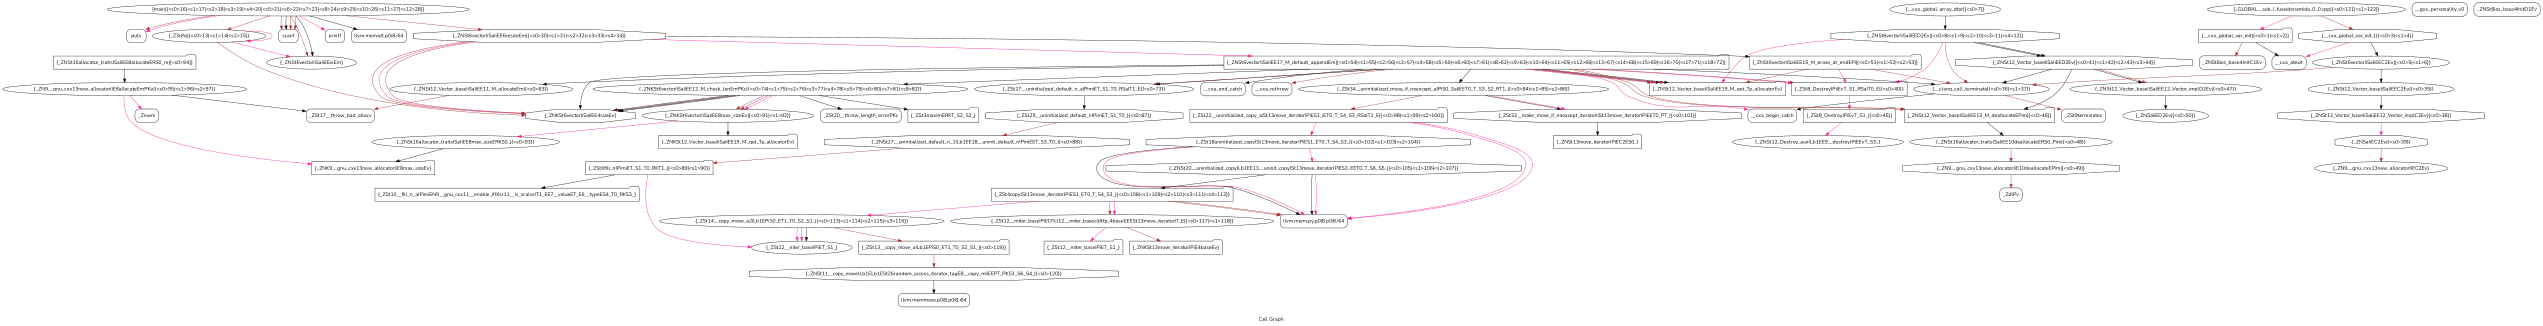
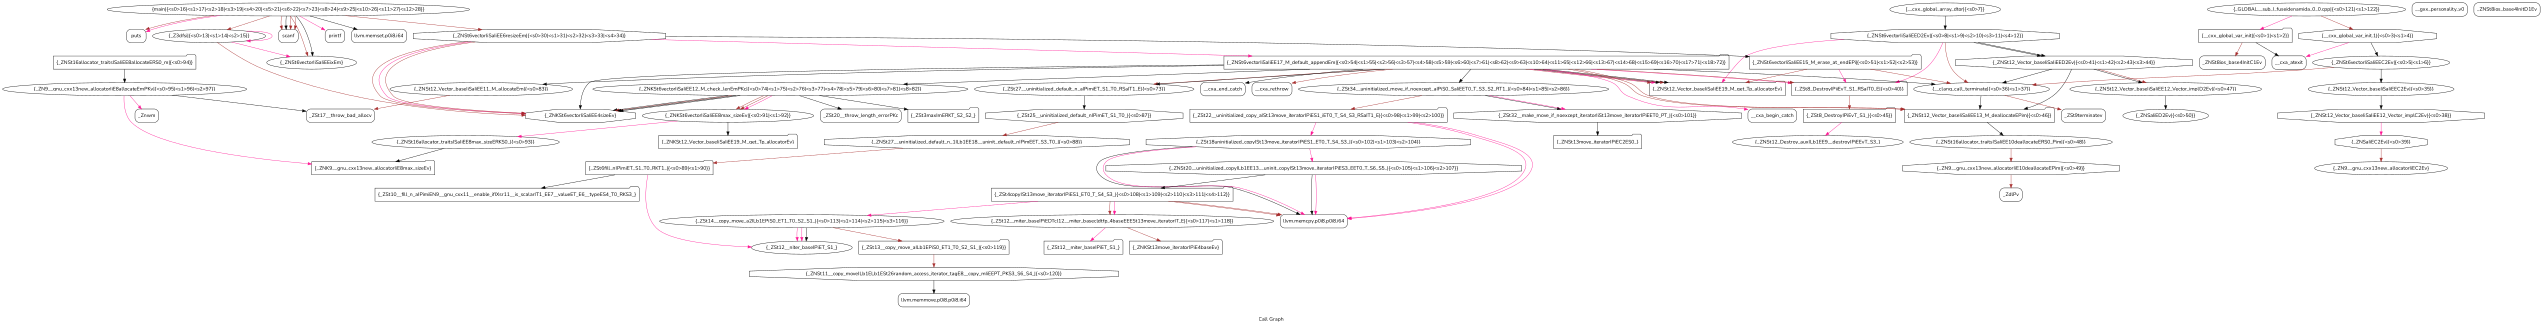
edge "{_ZSt8_DestroyIPiiEvT_S1_RSaIT0_E|{<s0>40}}" -> "{_ZSt8_DestroyIPiEvT_S1_|{<s0>45}}": color deeppink -> brown
edge "{__clang_call_terminate|{<s0>36|<s1>37}}" -> "__cxa_begin_catch": now "{__clang_call_terminate|{<s0>36|<s1>37}}" -> "{_ZNSt12_Vector_baseIiSaIiEE13_M_deallocateEPim|{<s0>46}}"
